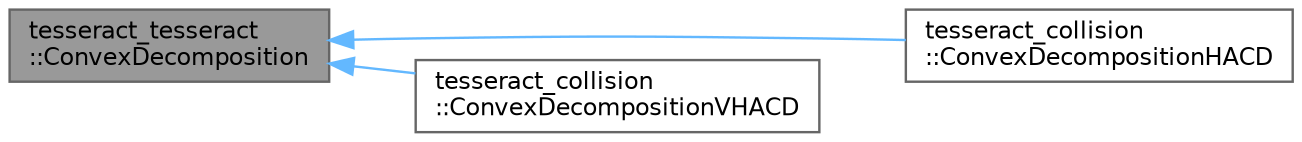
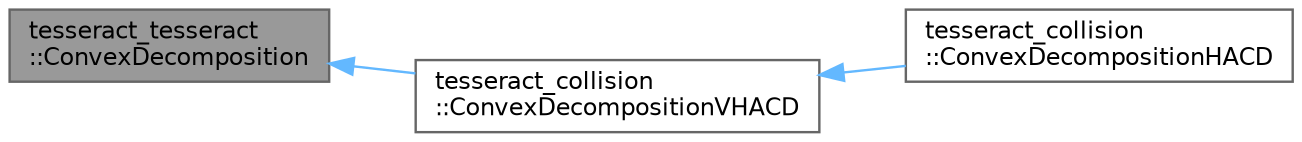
edge "tesseract_collision ::ConvexDecompositionHACD" -> "tesseract_tesseract ::ConvexDecomposition": now "tesseract_collision ::ConvexDecompositionHACD" -> "tesseract_collision ::ConvexDecompositionVHACD"
